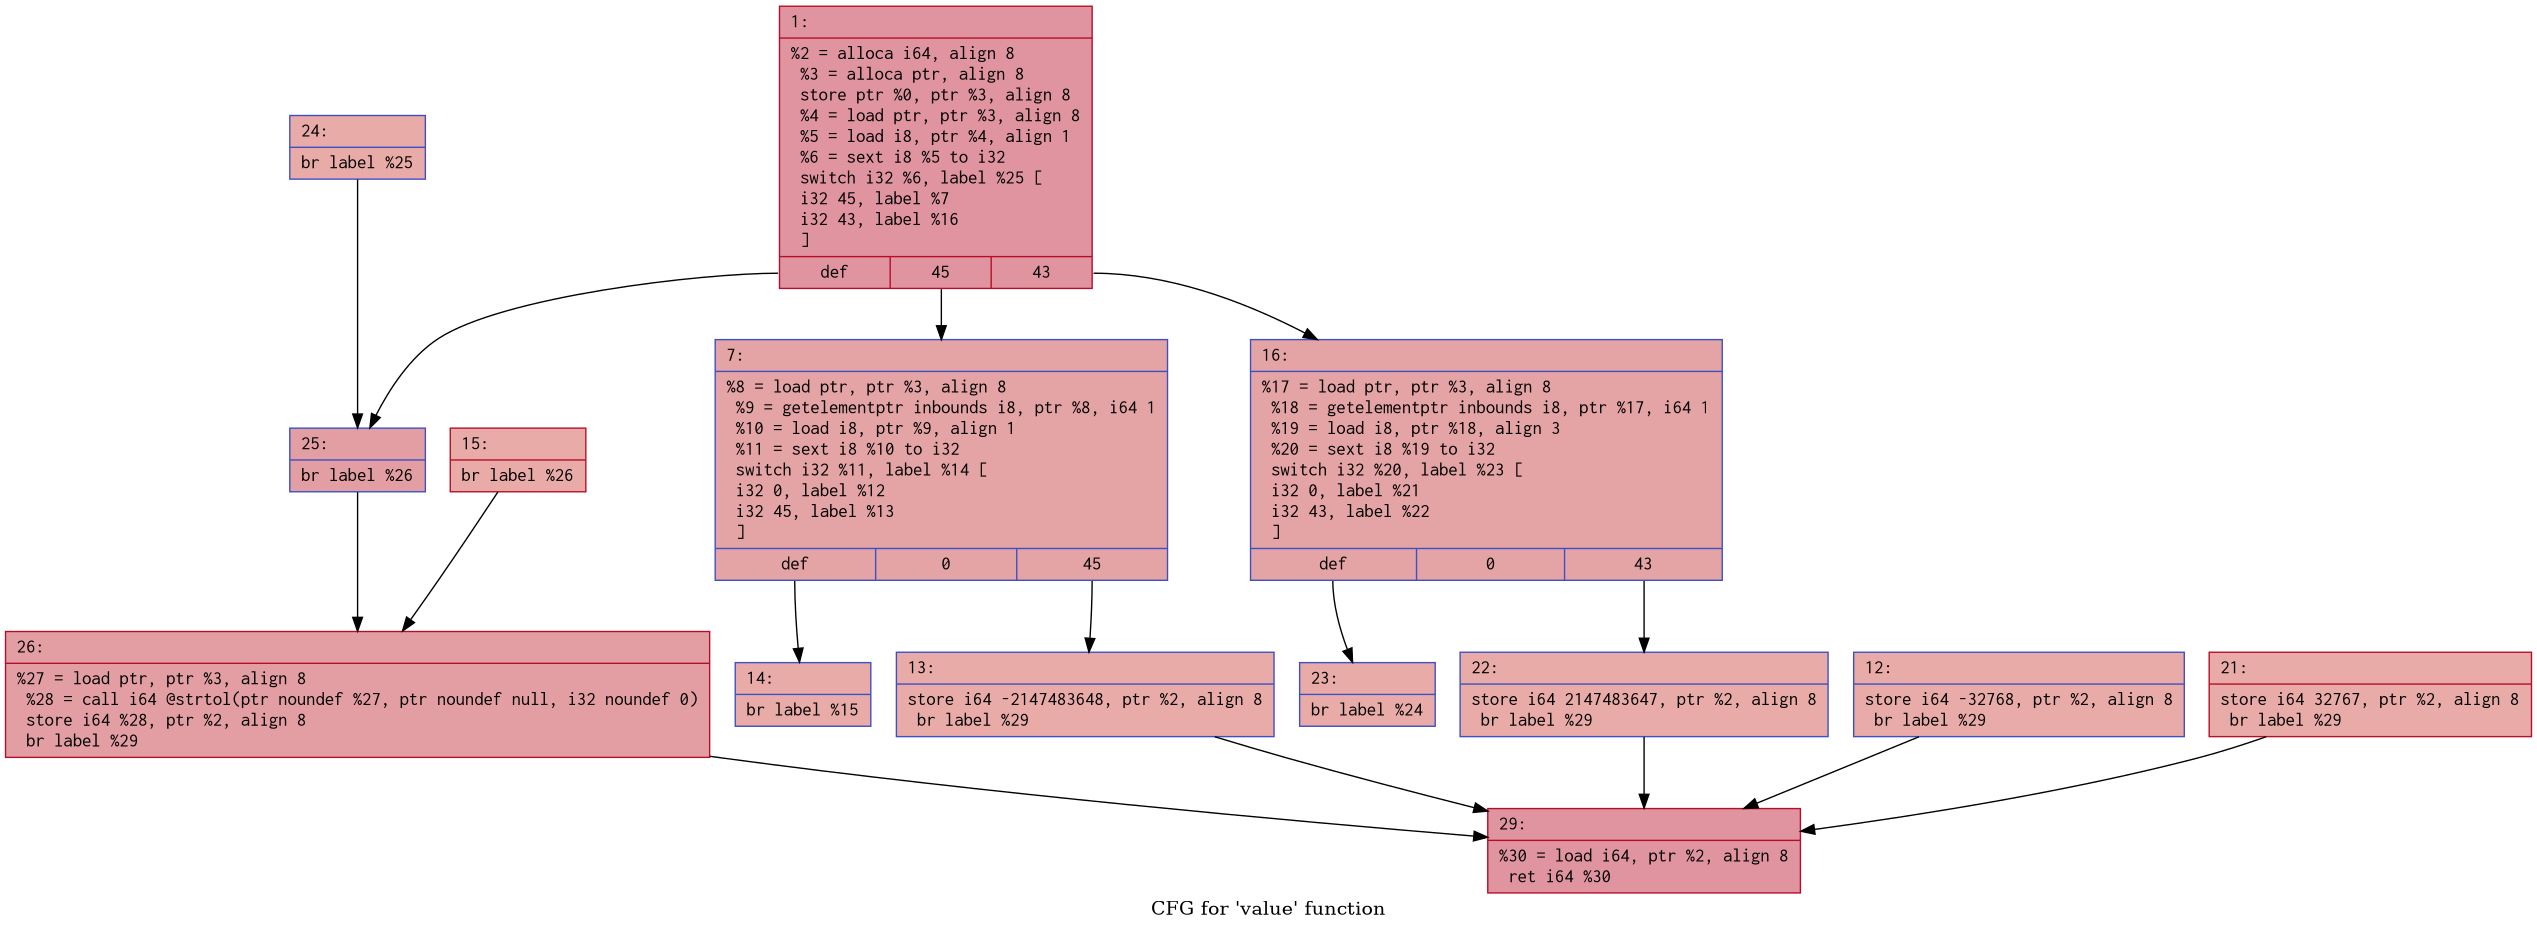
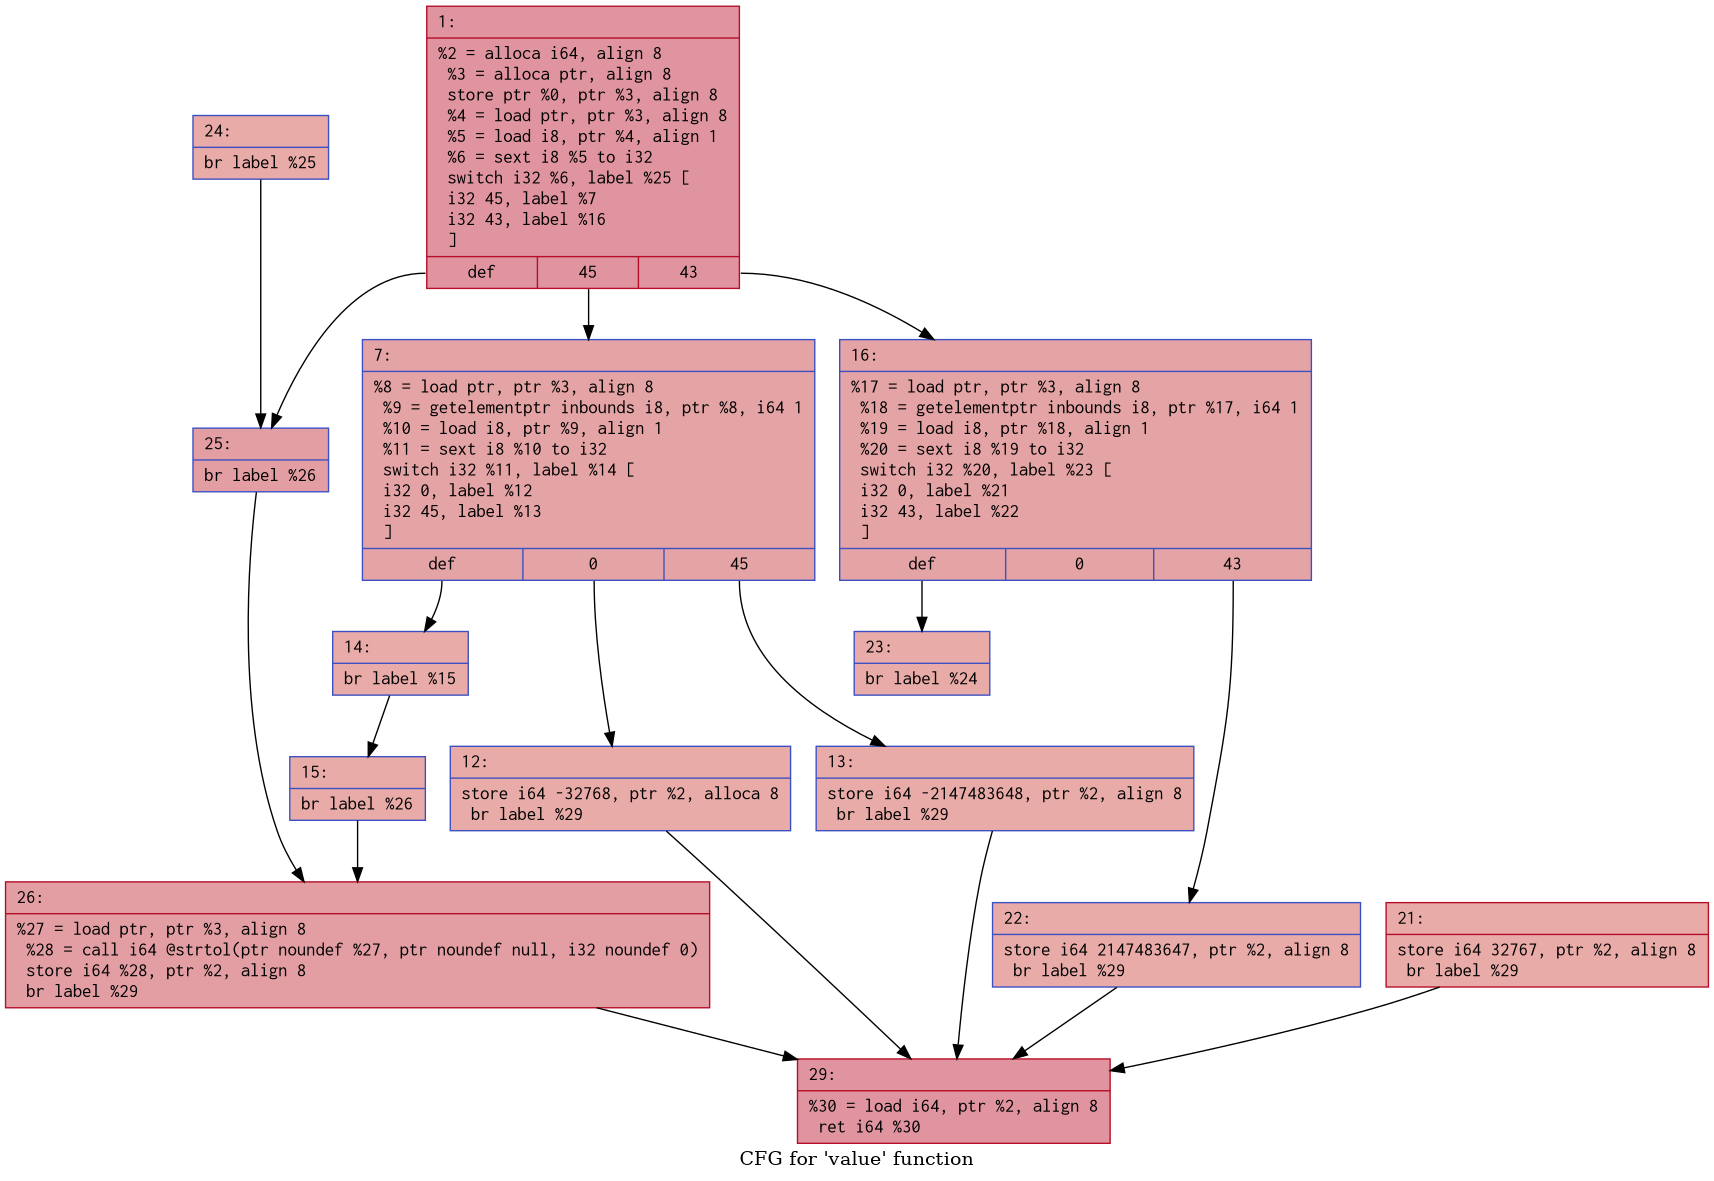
node "16:": text "%19 = load i8, ptr %18, align 3" -> "%19 = load i8, ptr %18, align 1"
node "15:": color #b70d28ff -> #3d50c3ff
edge "7:" -> "12:": added
node "12:": text "store i64 -32768, ptr %2, align 8" -> "store i64 -32768, ptr %2, alloca 8"
edge "14:" -> "15:": added
